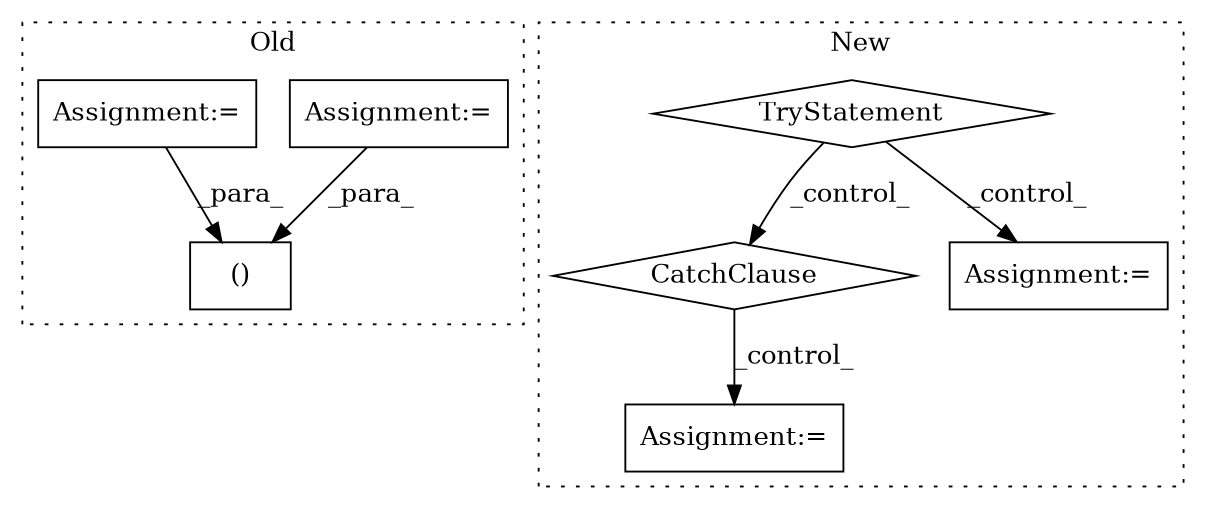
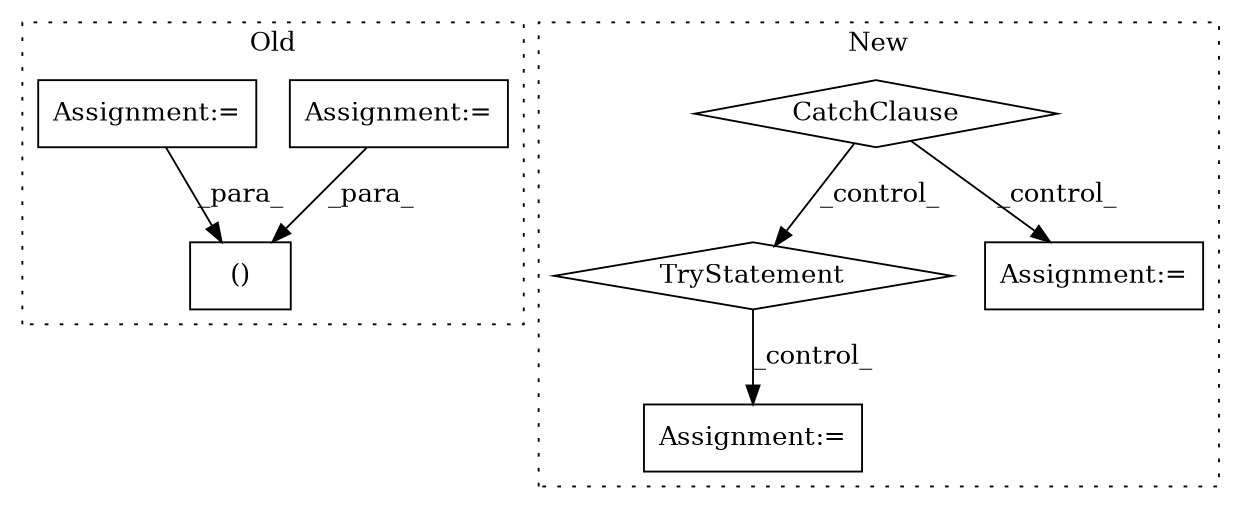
edge "TryStatement" -> "CatchClause": reversed
